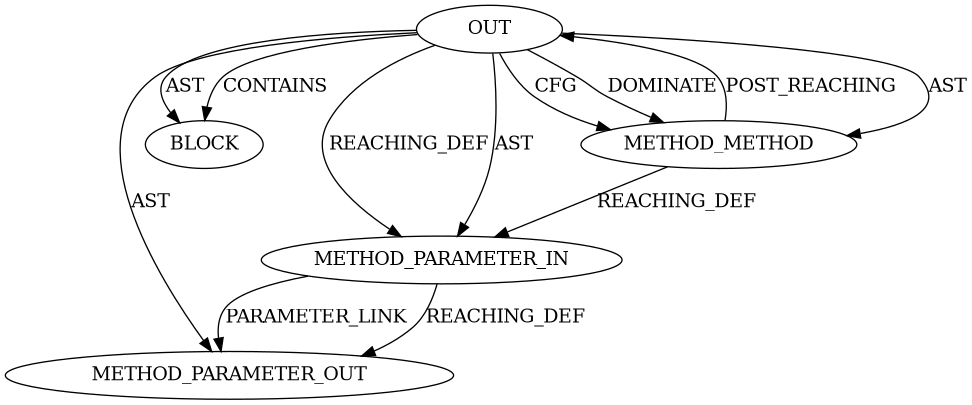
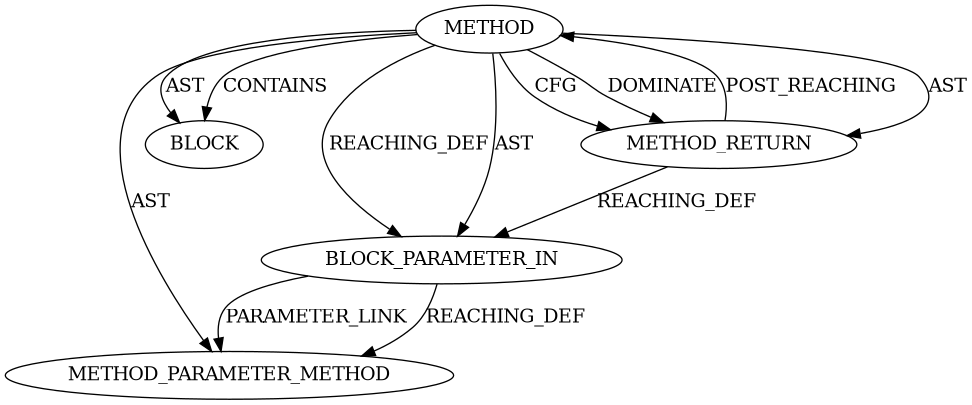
node "OUT": label "OUT" -> "METHOD"
node "METHOD_METHOD": label "METHOD_METHOD" -> "METHOD_RETURN"
node "METHOD_PARAMETER_IN": label "METHOD_PARAMETER_IN" -> "BLOCK_PARAMETER_IN"
node "METHOD_PARAMETER_OUT": label "METHOD_PARAMETER_OUT" -> "METHOD_PARAMETER_METHOD"
